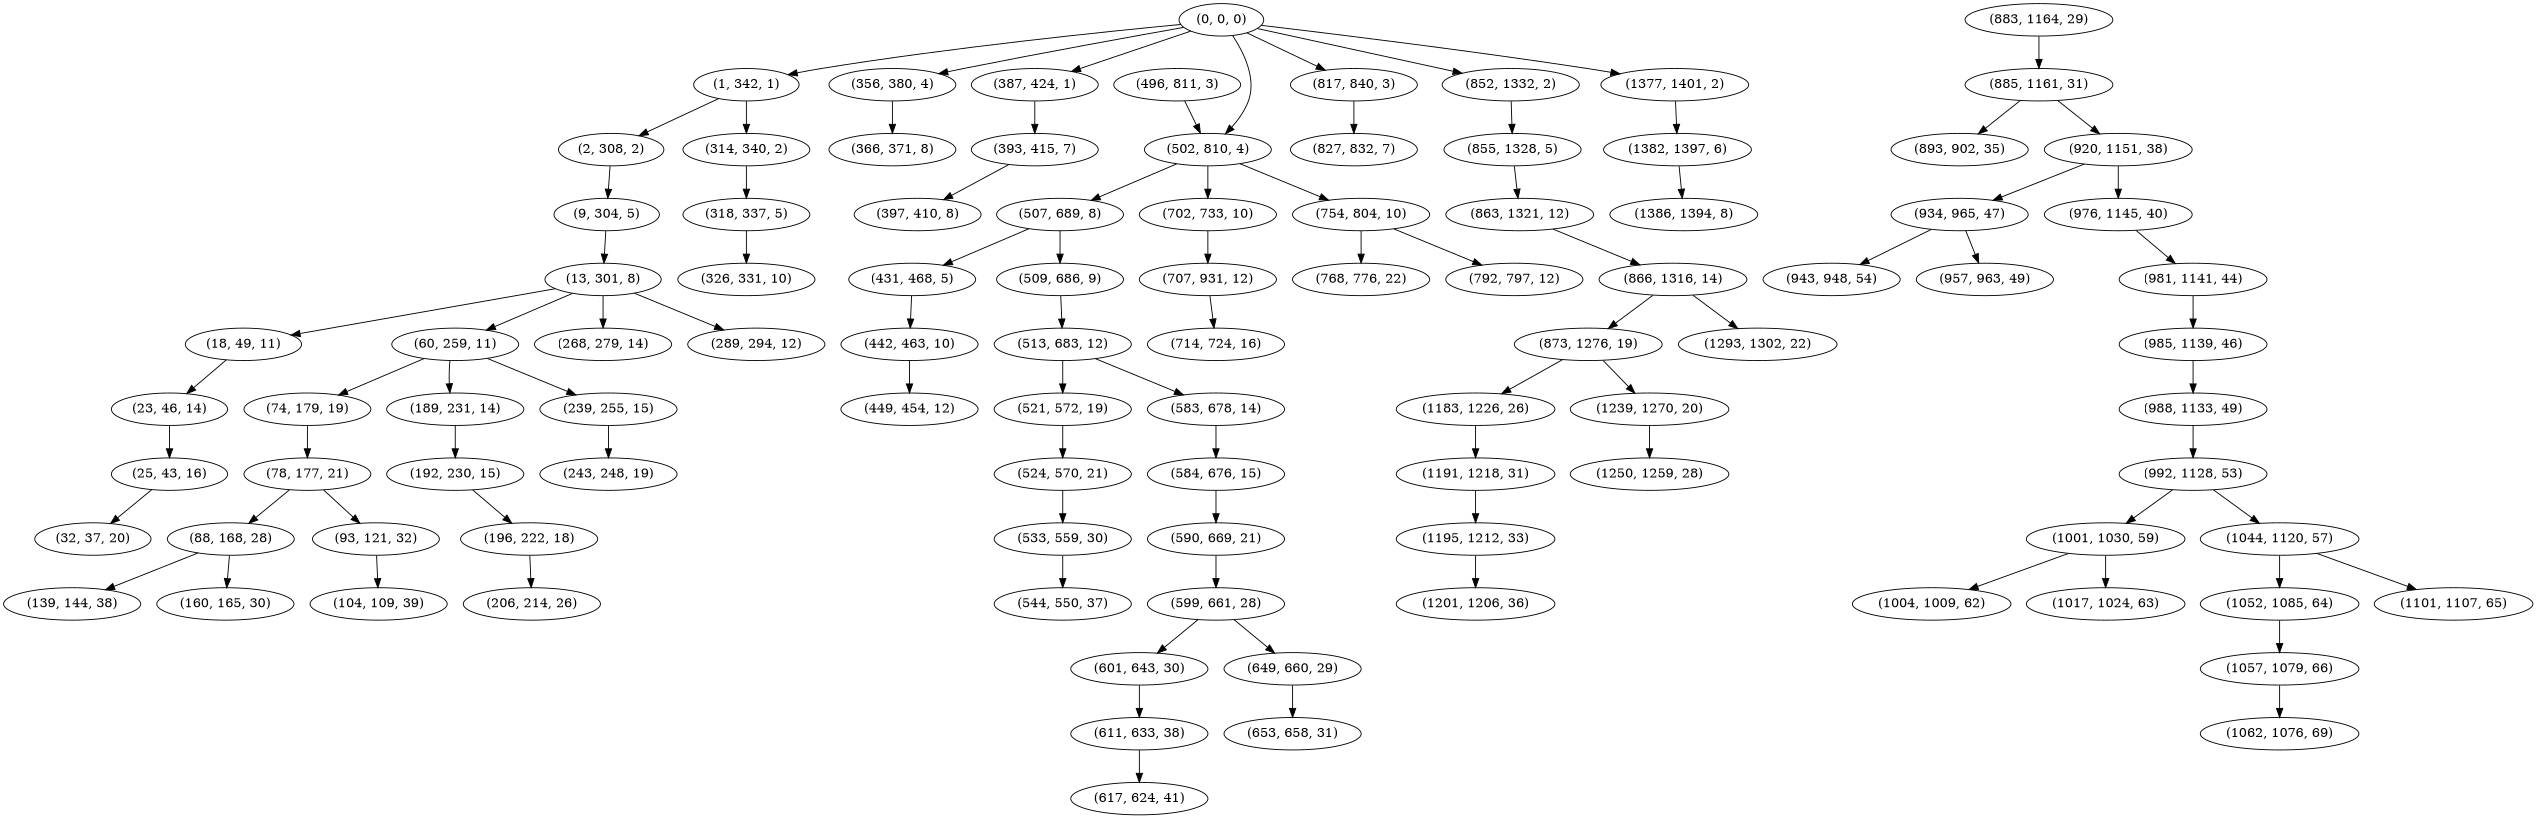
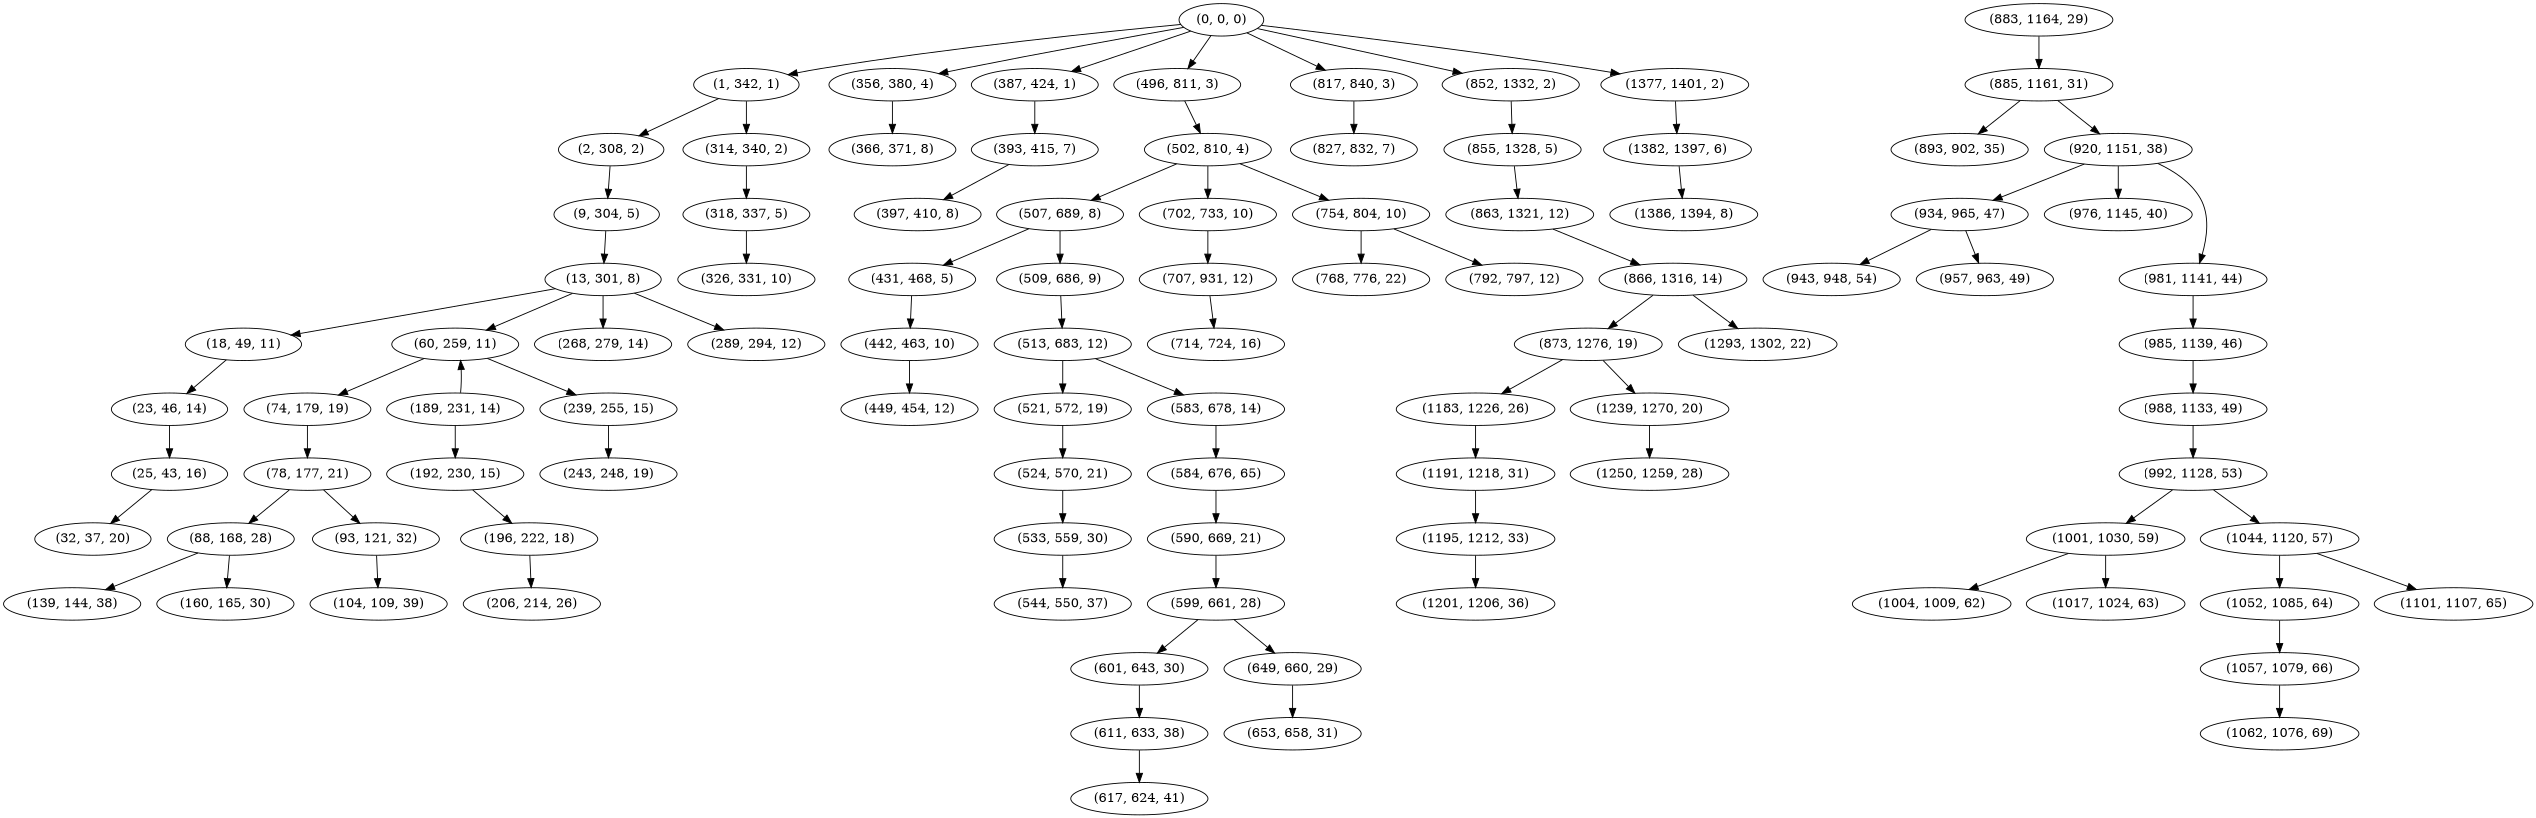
edge "(0, 0, 0)" -> "(502, 810, 4)": now "(0, 0, 0)" -> "(496, 811, 3)"
edge "(976, 1145, 40)" -> "(981, 1141, 44)": now "(920, 1151, 38)" -> "(981, 1141, 44)"
edge "(60, 259, 11)" -> "(189, 231, 14)": reversed
node "(584, 676, 15)": label "(584, 676, 15)" -> "(584, 676, 65)"
